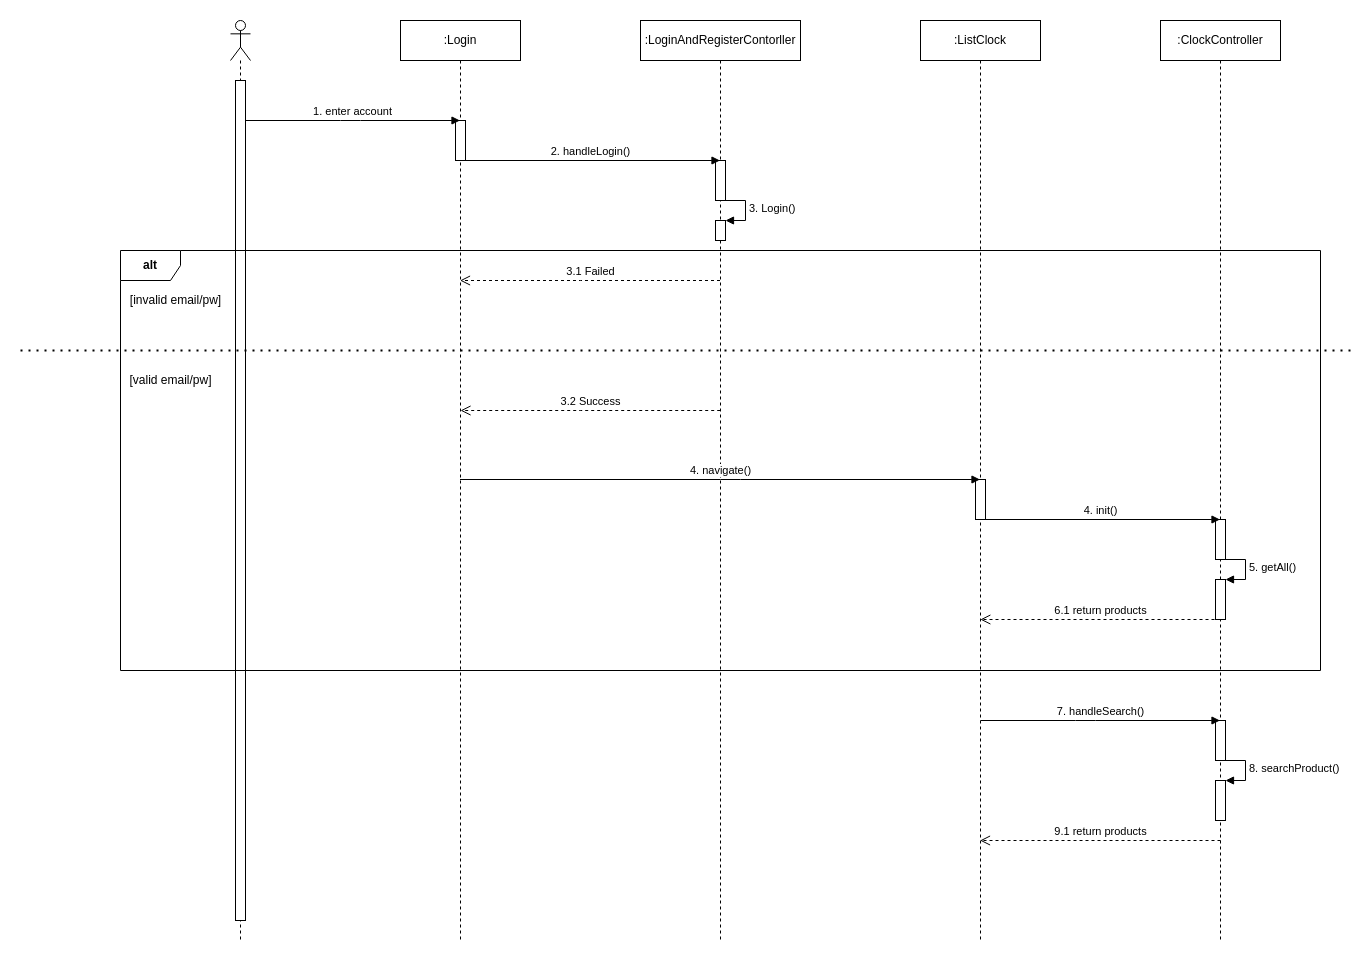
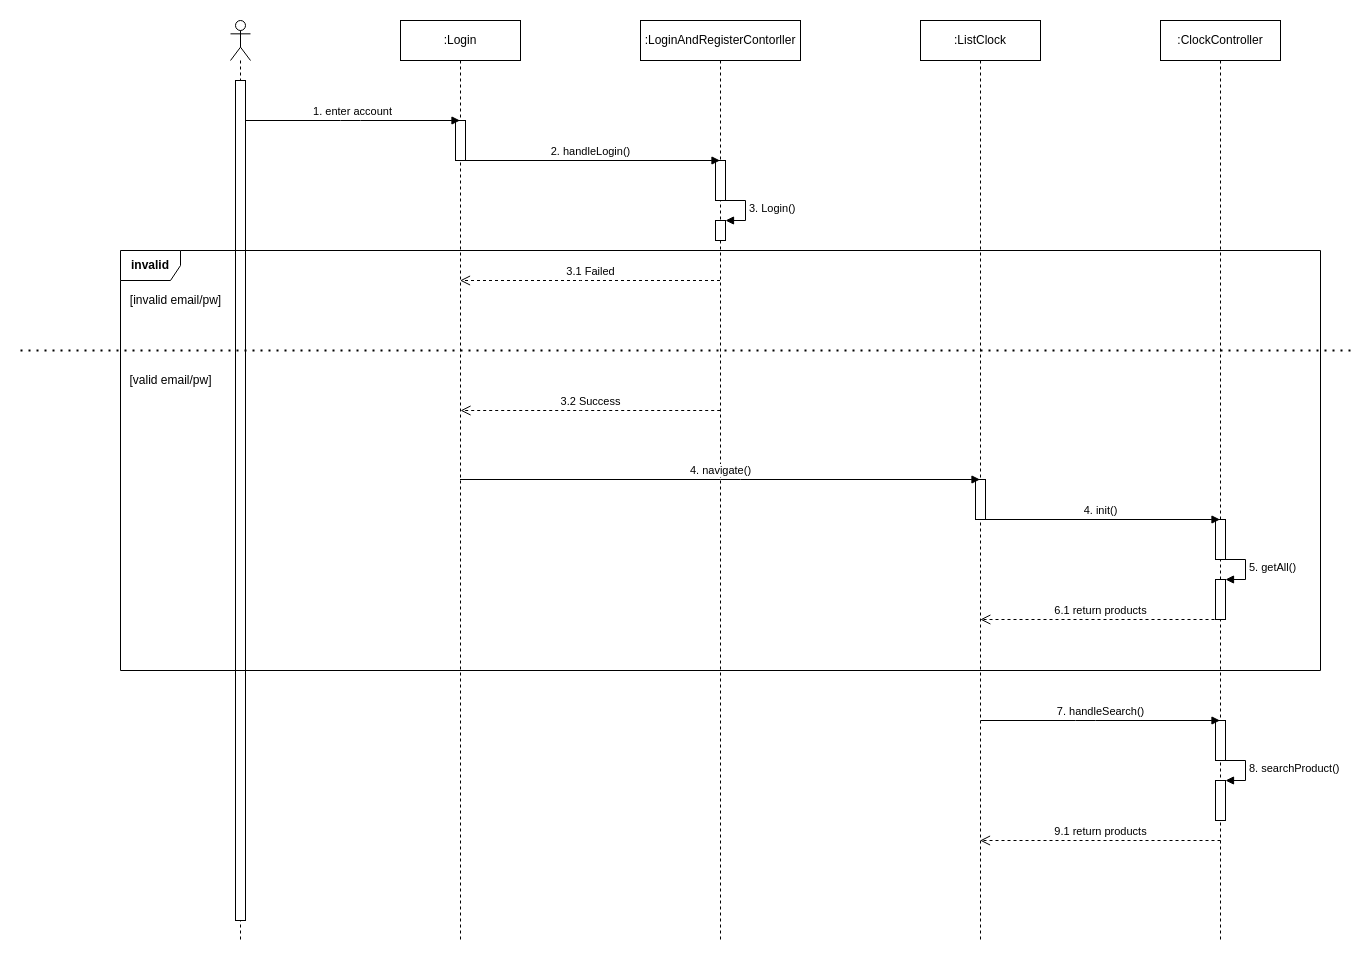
node "alt": label "alt" -> "invalid"
